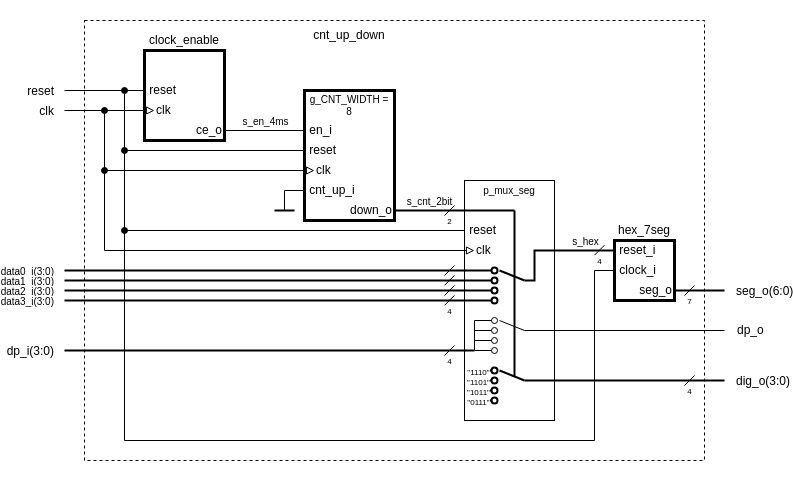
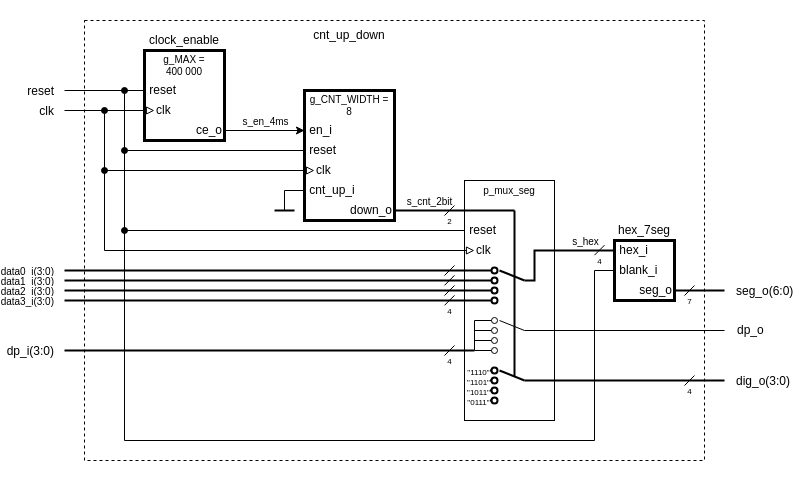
node "g_MAX = 400 000": added
edge "ce_o" -- "en_i": arrowhead none -> classic
node "reset_i": label "reset_i" -> "hex_i"
node "clock_i": label "clock_i" -> "blank_i"
